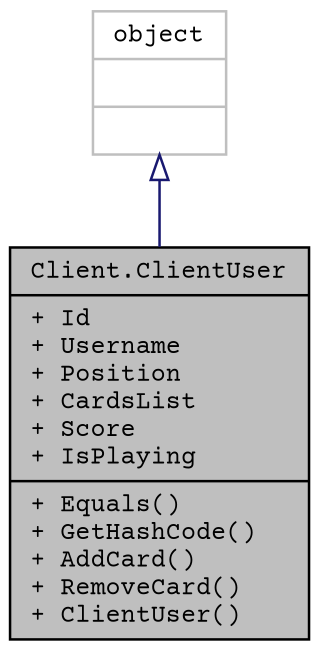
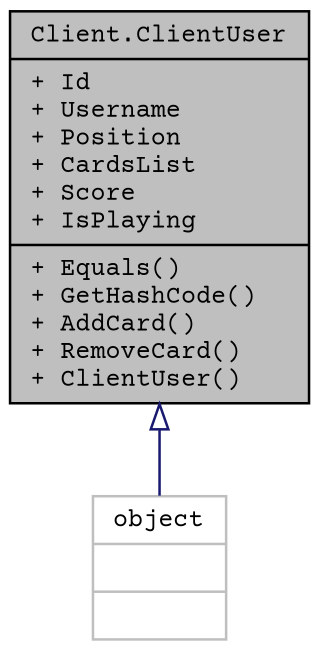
edge "Client.ClientUser" -> "object": reversed
